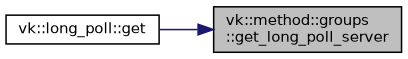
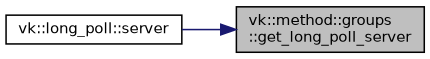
node "vk::long_poll::get": label "vk::long_poll::get" -> "vk::long_poll::server"
